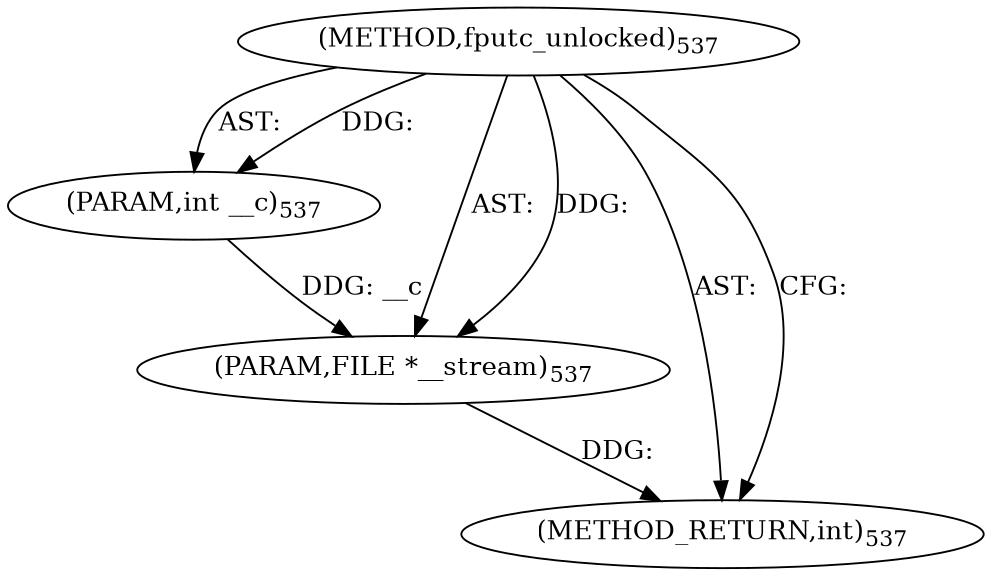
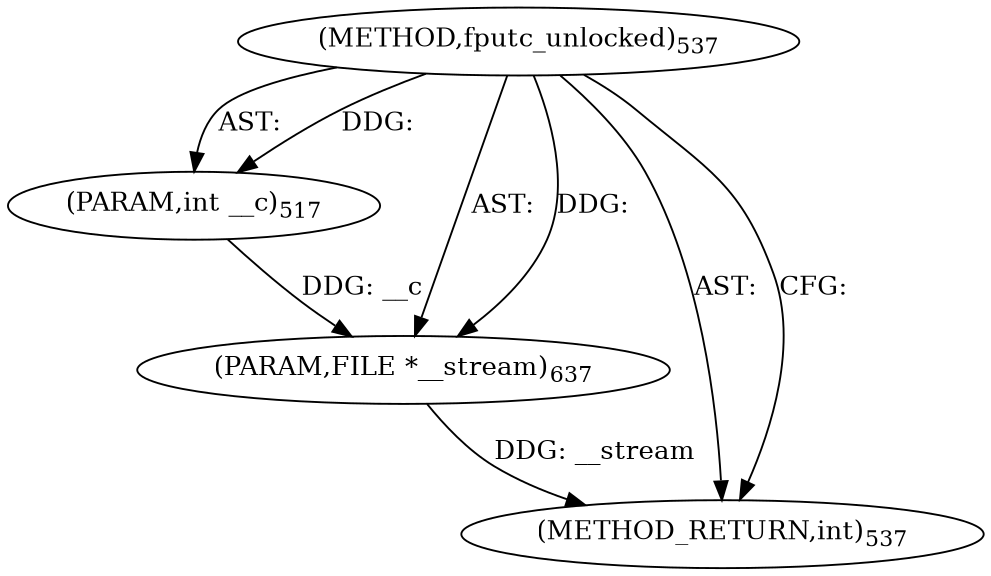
node "(PARAM,int __c)": text "537" -> "517"
node "(PARAM,FILE *__stream)": text "537" -> "637"
edge "(PARAM,FILE *__stream)" -> "(METHOD_RETURN,int)": label "DDG: " -> "DDG: __stream"
